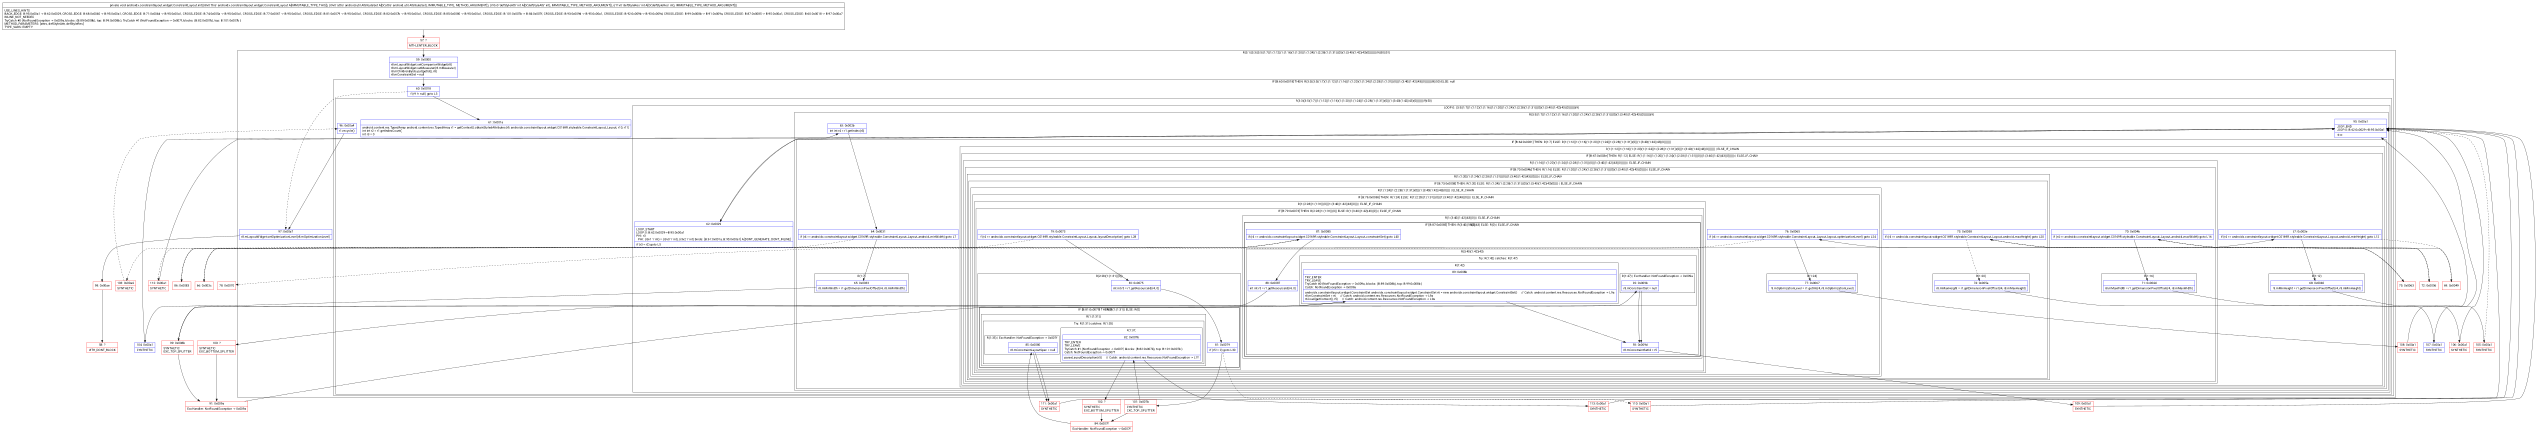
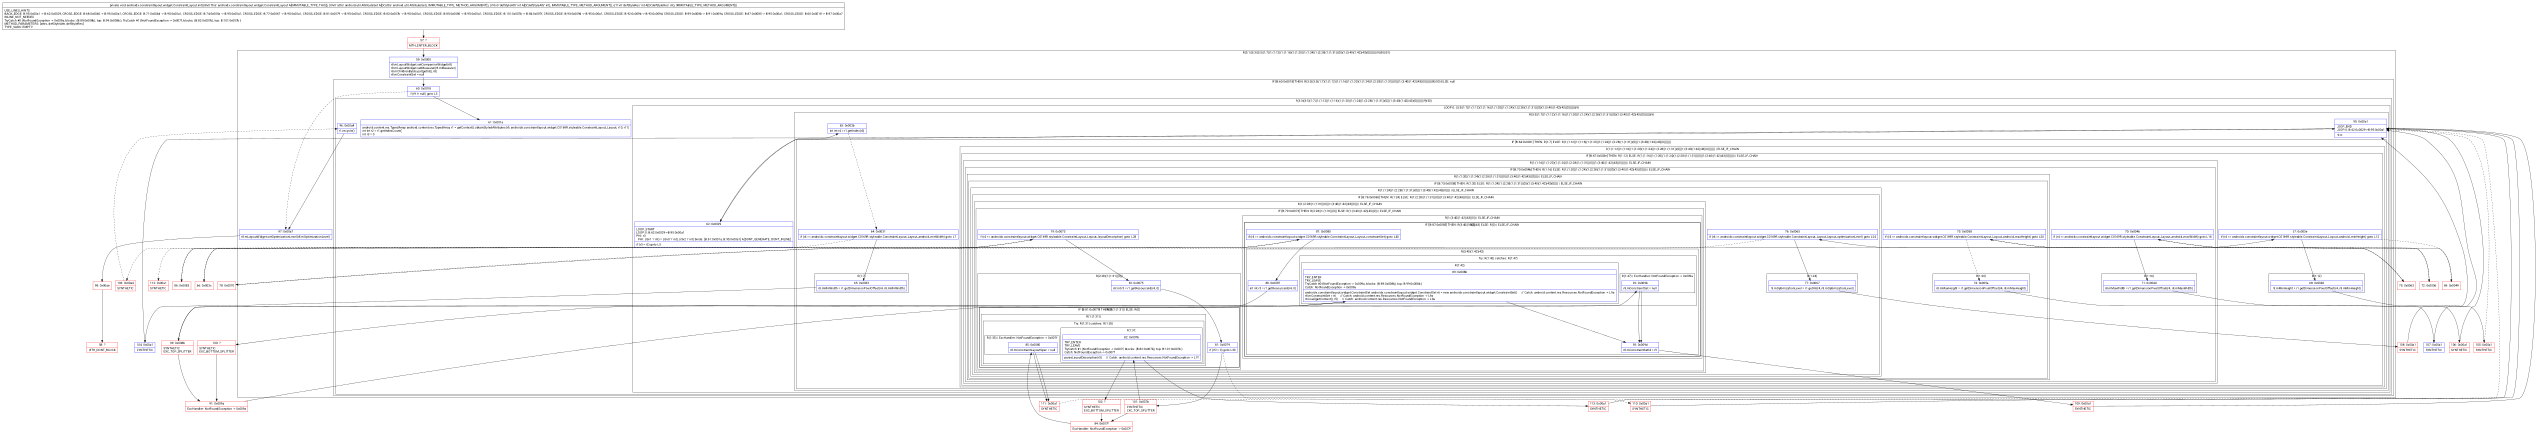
edge "112: 0x00a1" -> "95: 0x00a1": removed
edge "63: 0x002b" -> "64: 0x0031": style solid -> dashed
edge "78: 0x0070" -> "79: 0x0073": added
edge "111: 0x00a1" -> "95: 0x00a1": style solid -> dashed
